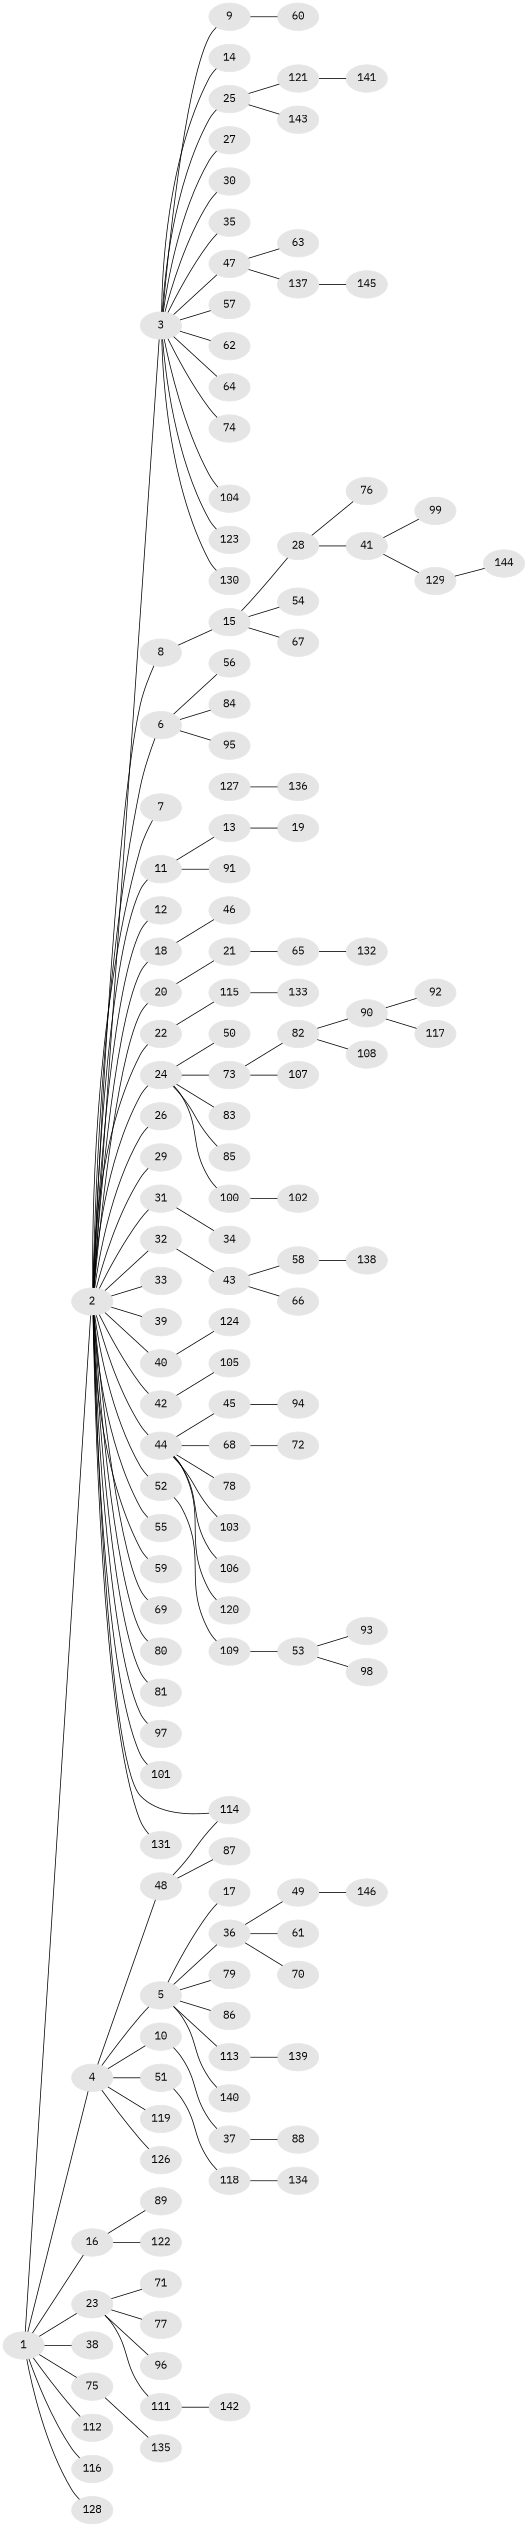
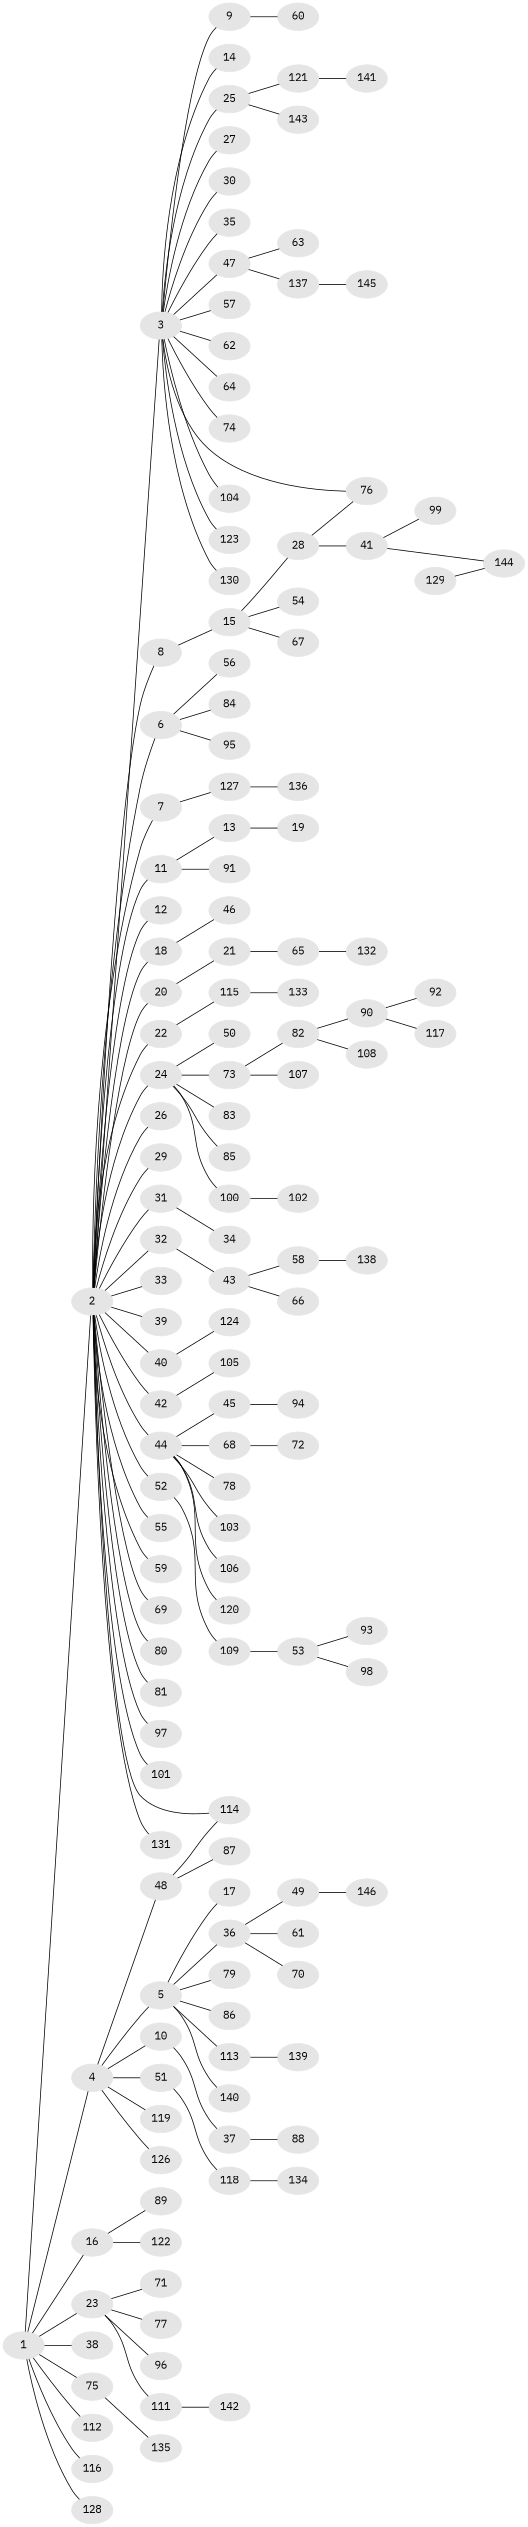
edge "3" -- "76": added
edge "41" -- "129": now "41" -- "144"
edge "127" -- "7": added
